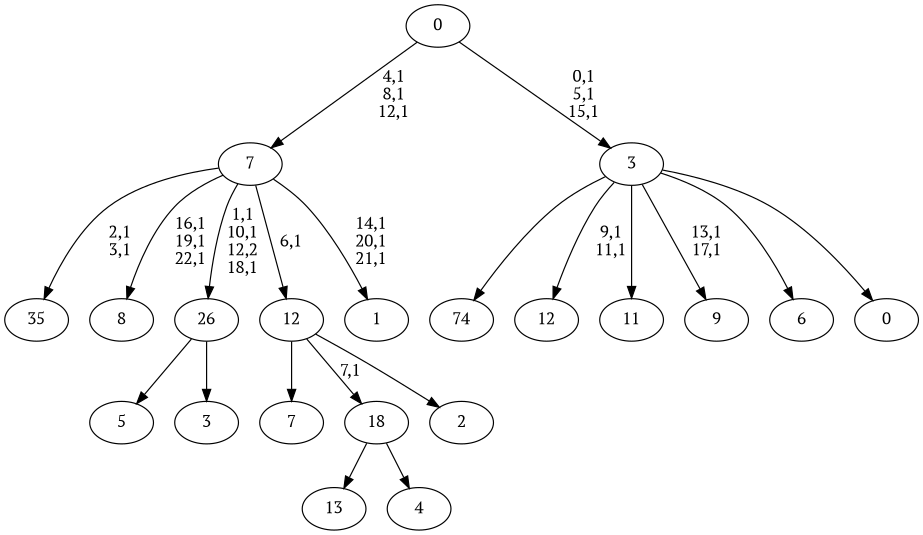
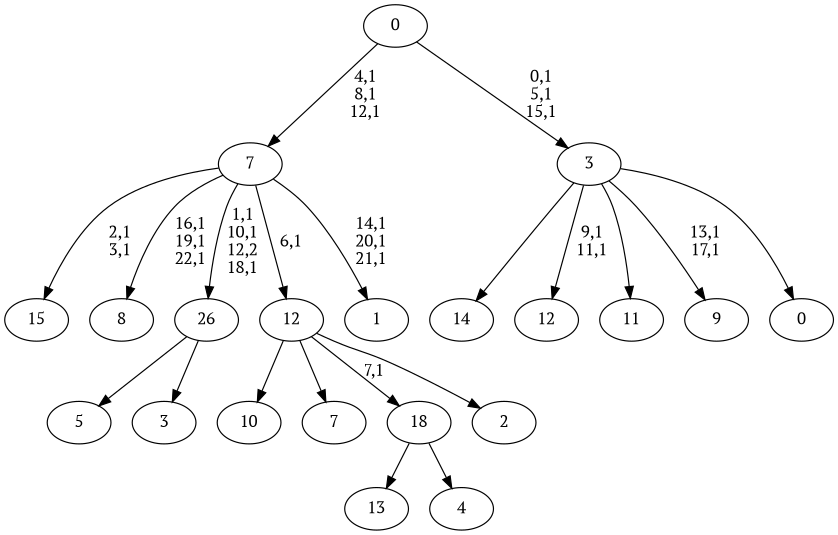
node "35": label "35" -> "15"
node "74": label "74" -> "14"
node "6": removed
node "10": added
